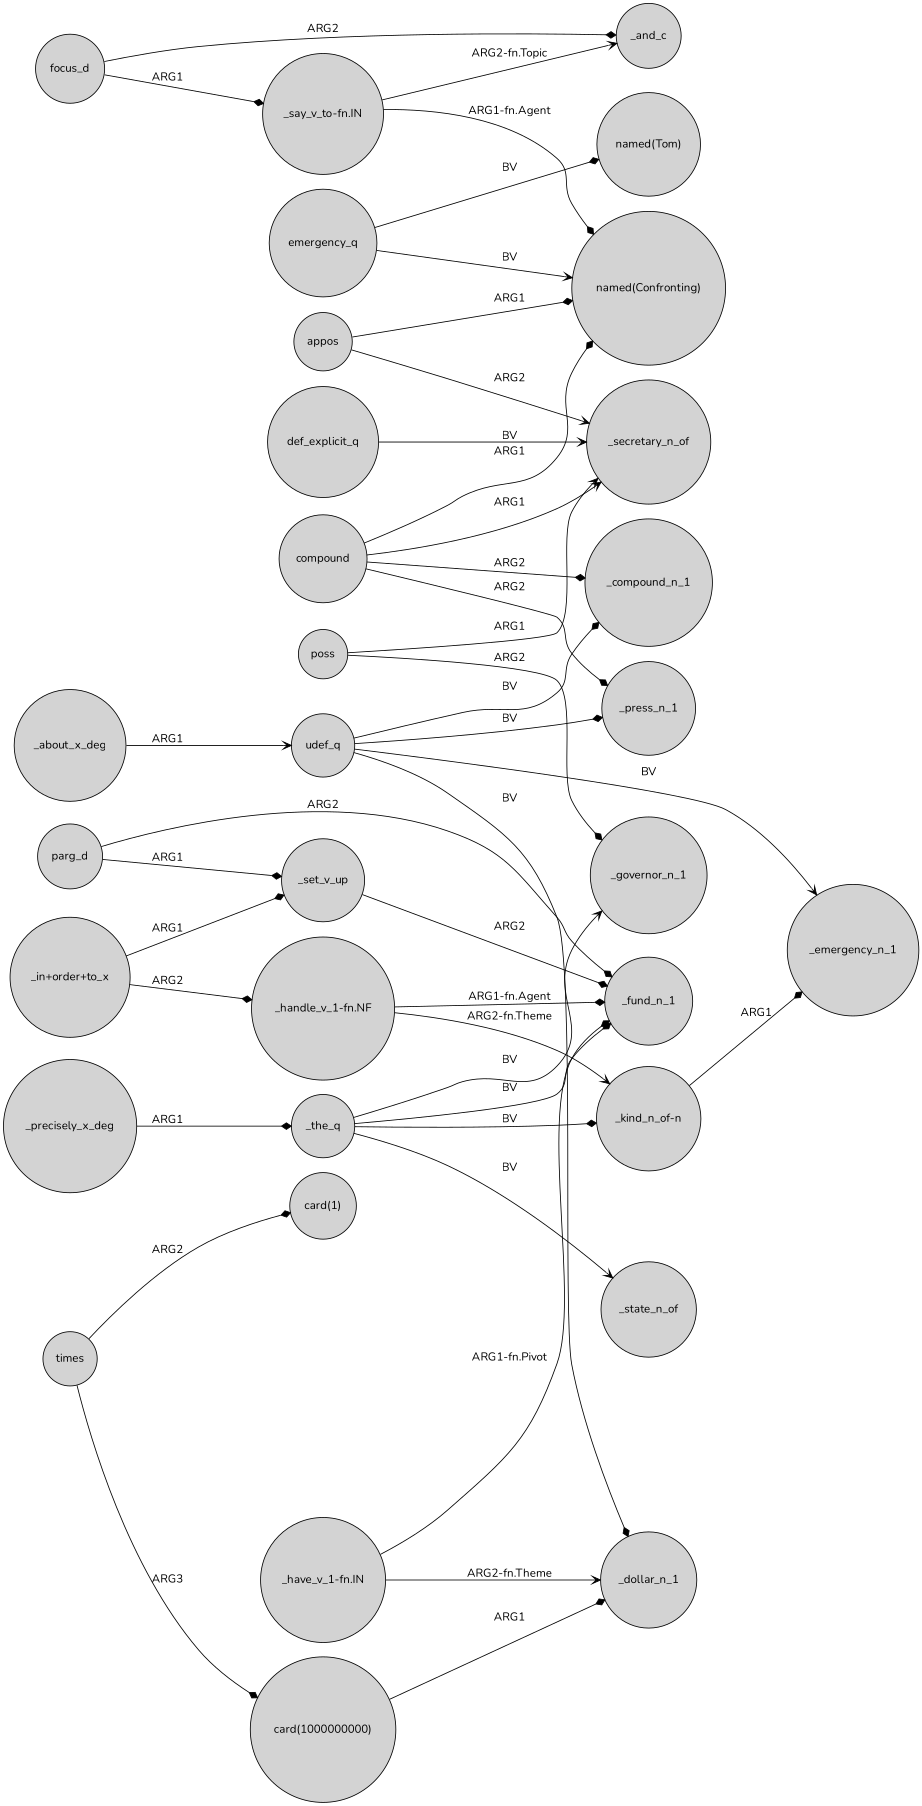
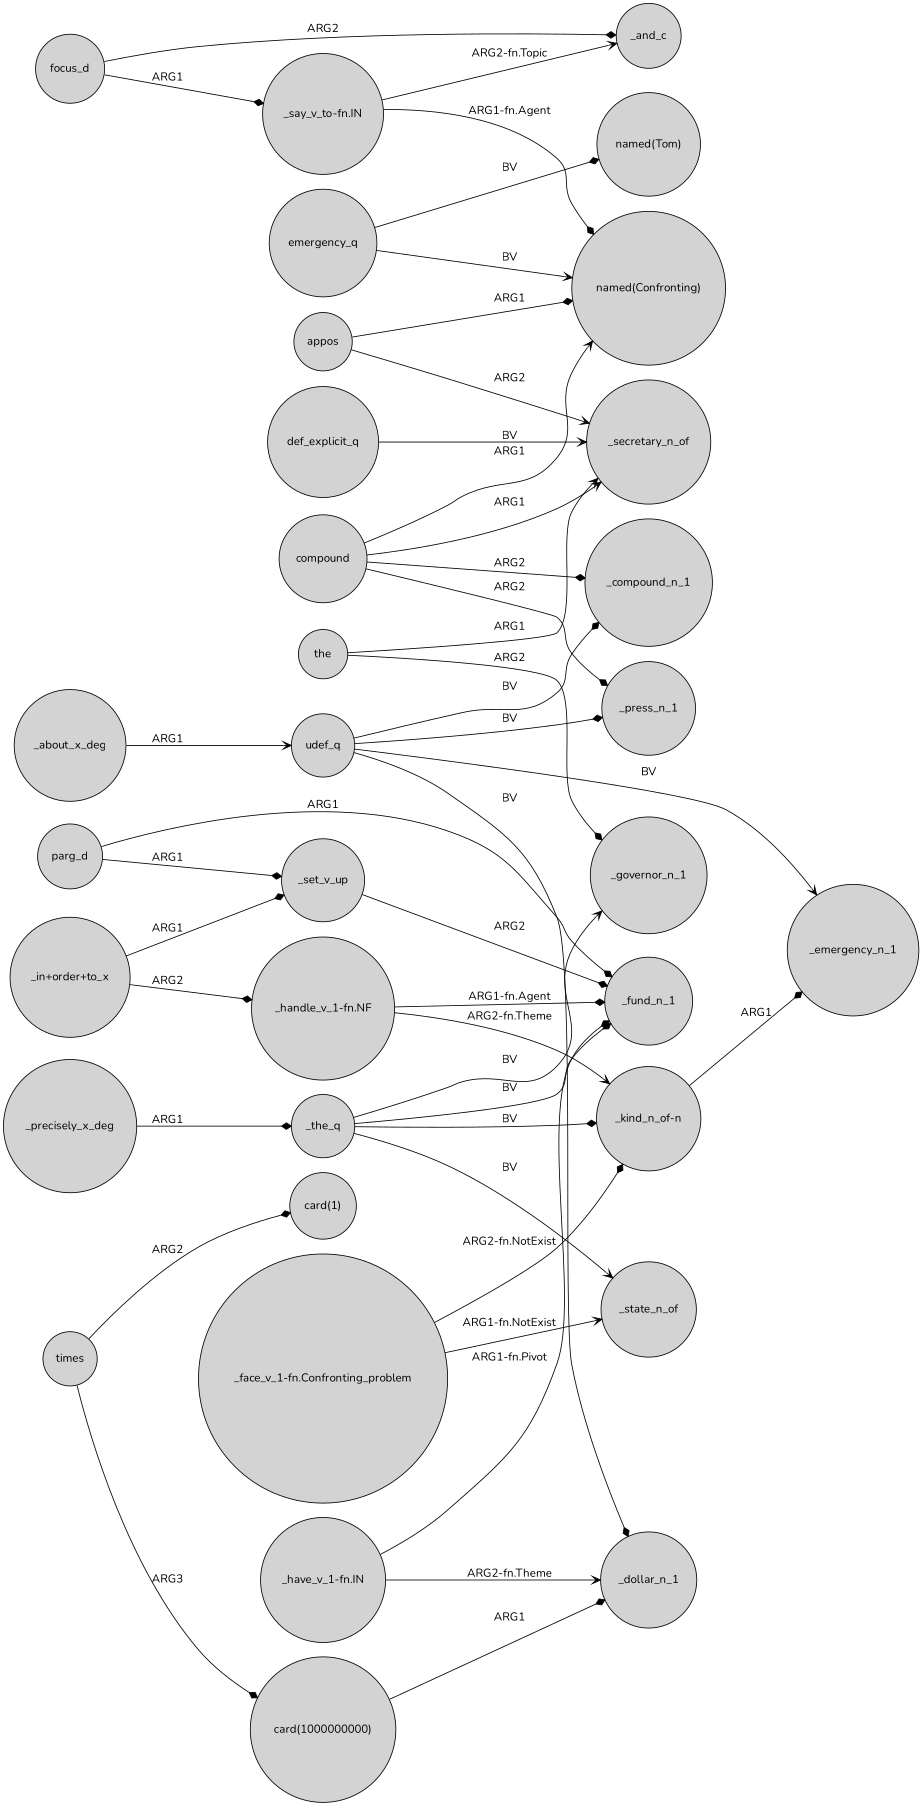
edge "compound" -> "named(Confronting)": arrowhead diamond -> vee
node "poss": label "poss" -> "the"
edge "parg_d" -> "_fund_n_1": label "ARG2" -> "ARG1"
node "_face_v_1-fn.Confronting_problem": added
